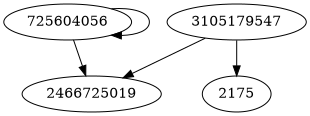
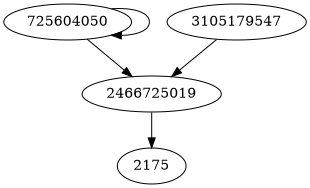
node "725604056": label "725604056" -> "725604050"
edge "3105179547" -> "2175": now "2466725019" -> "2175"
